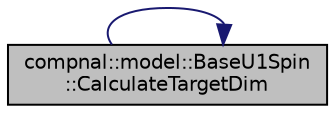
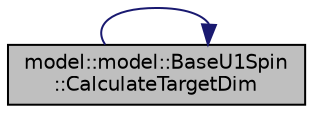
node "compnal::model::BaseU1Spin ::CalculateTargetDim": label "compnal::model::BaseU1Spin ::CalculateTargetDim" -> "model::model::BaseU1Spin ::CalculateTargetDim"
